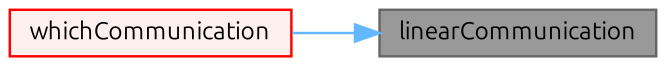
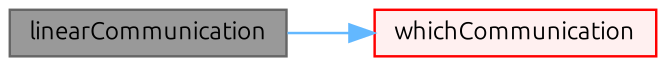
edge "whichCommunication" -> "linearCommunication": reversed
